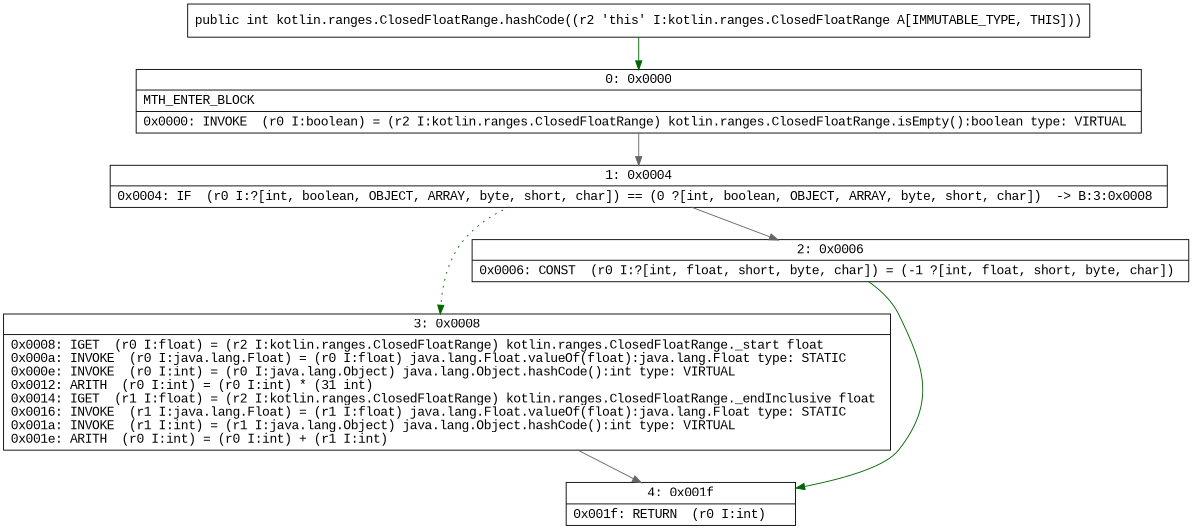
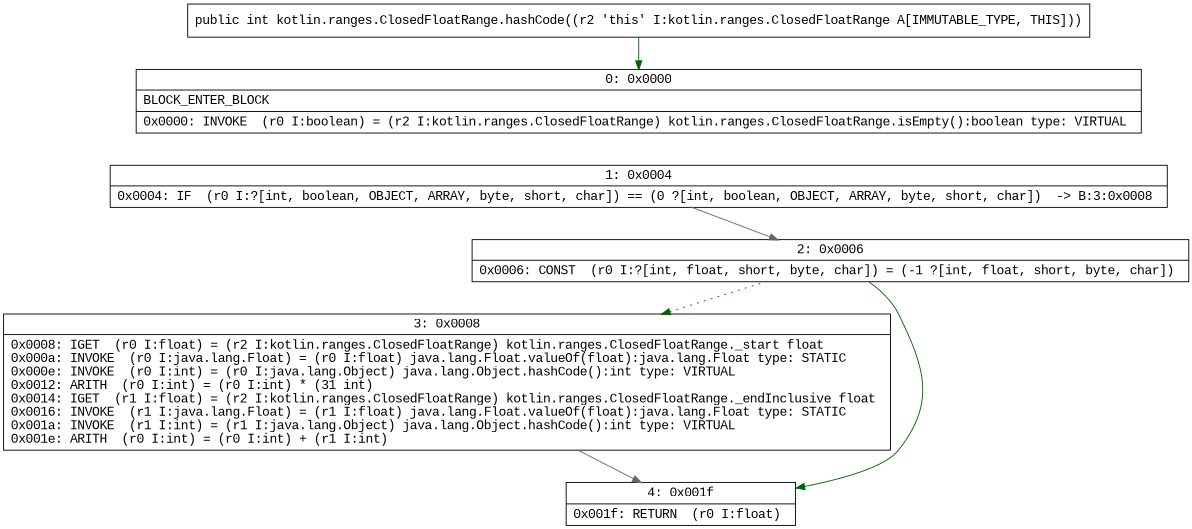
node "0: 0x0000": text "MTH_ENTER_BLOCK" -> "BLOCK_ENTER_BLOCK"
edge "0: 0x0000" -> "1: 0x0004": removed
edge "1: 0x0004" -> "3: 0x0008": now "2: 0x0006" -> "3: 0x0008"
node "4: 0x001f": text "0x001f: RETURN  (r0 I:int)" -> "0x001f: RETURN  (r0 I:float)"
